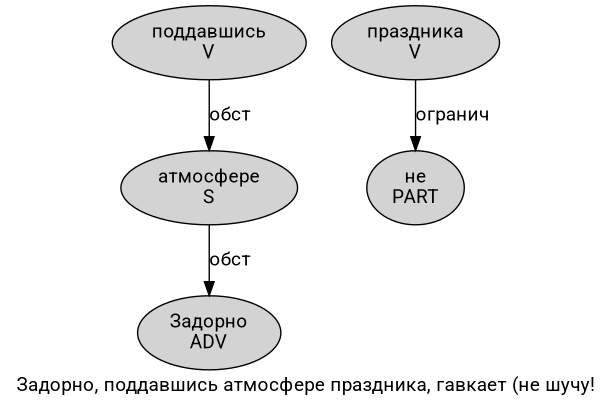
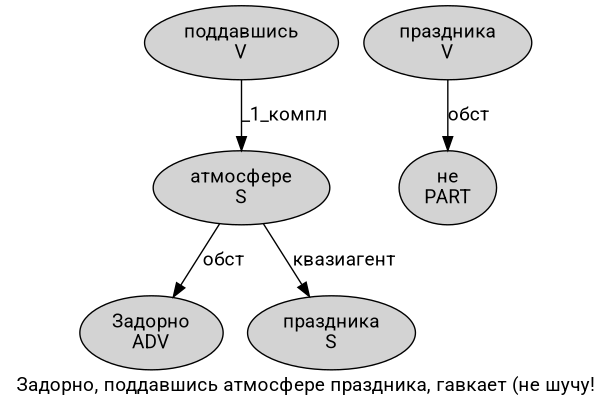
edge "поддавшись V" -> "атмосфере S": label "обст" -> "_1_компл"
edge "праздника V" -> "не PART": label "огранич" -> "обст"
node "праздника S": added
